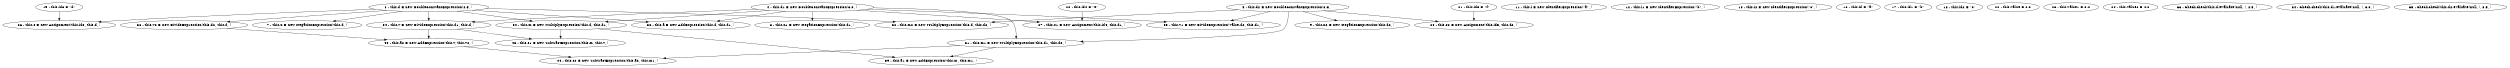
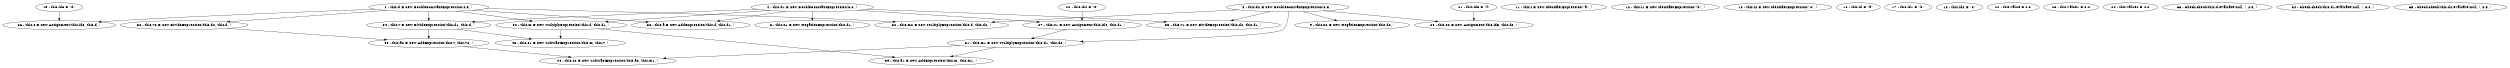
edge "4 : this.d1 = new DoubleConstantExpression(3.0, )" -> "31 : this.m1 = new MultiplyExpression(this.d1, this.d2, )": now "27 : this.o1 = new Assignment(this.id4, this.d1, )" -> "31 : this.m1 = new MultiplyExpression(this.d1, this.d2, )"
node "7 : this.n = new NegationExpression(this.d, )": removed
node "35 : this.v1 = new DivideExpression(value.d2, this.d1, )": label "35 : this.v1 = new DivideExpression(value.d2, this.d1, )" -> "35 : this.v1 = new DivideExpression(this.d2, this.d1, )"
